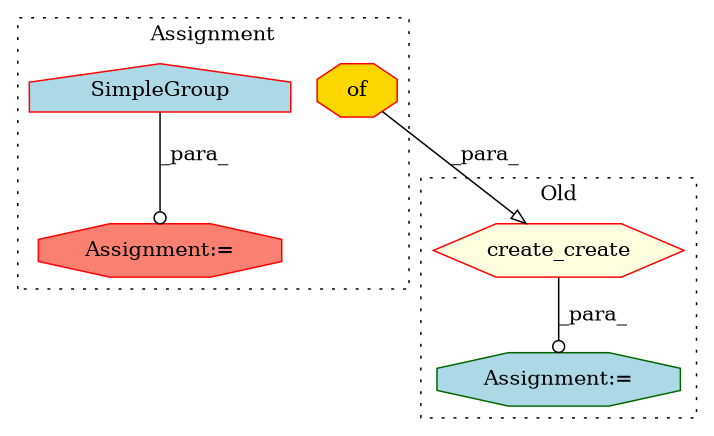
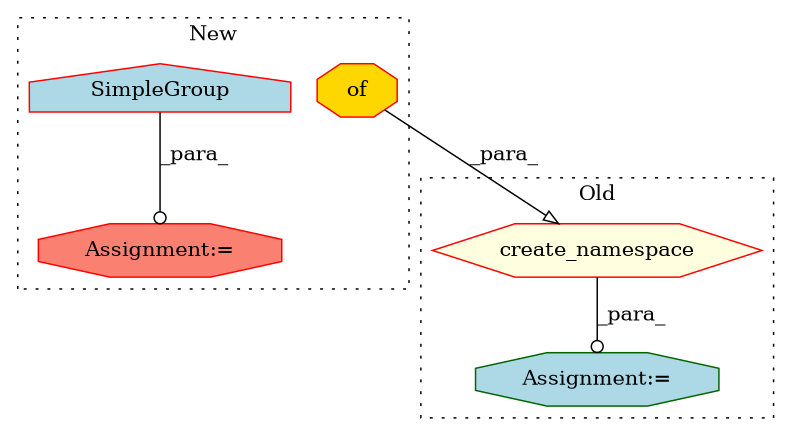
cluster "Assignment": label "Assignment" -> "New"
node "create_create": label "create_create" -> "create_namespace"
